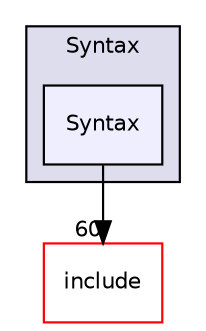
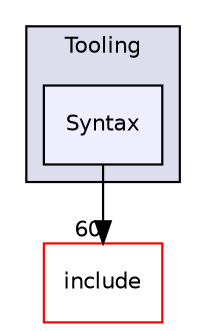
cluster "Syntax": label "Syntax" -> "Tooling"
